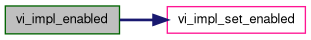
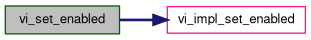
node "vi_impl_enabled": label "vi_impl_enabled" -> "vi_set_enabled"
